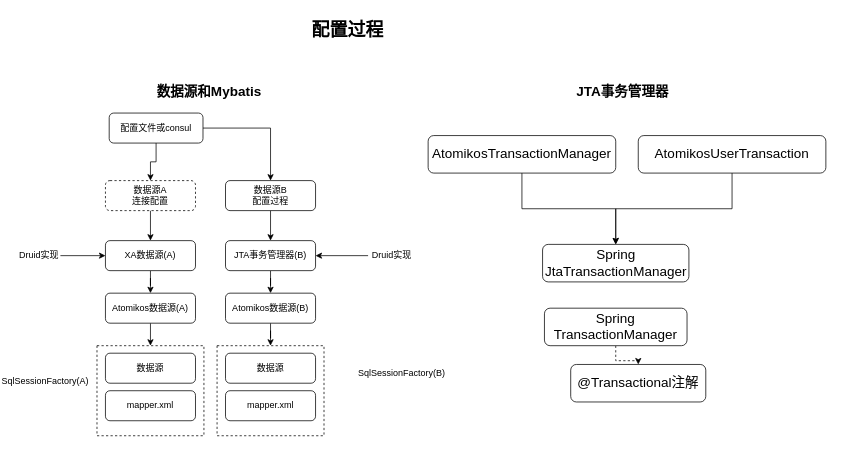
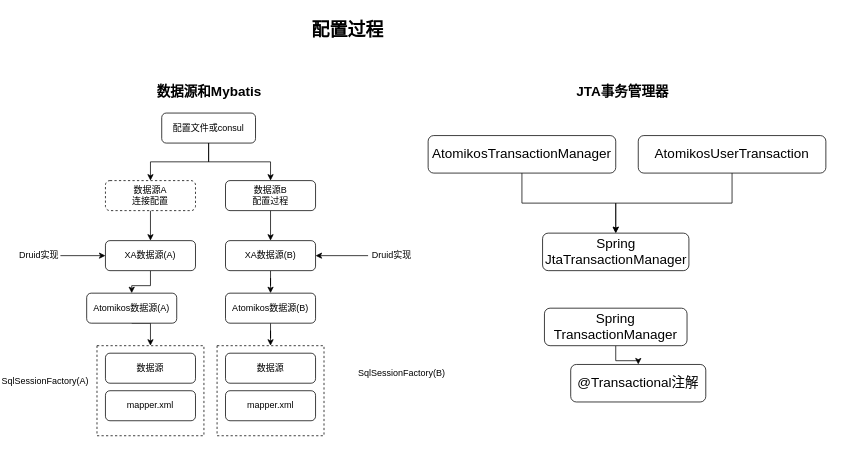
node "配置文件或consul": moved (156, 128) -> (209, 128)
node "JTA事务管理器(B)": label "JTA事务管理器(B)" -> "XA数据源(B)"
node "Spring JtaTransactionManager": moved (615, 263) -> (615, 252)
node "Atomikos数据源(A)": moved (150, 308) -> (132, 308)
edge "Spring TransactionManager" -> "@Transactional注解": style dashed -> solid
